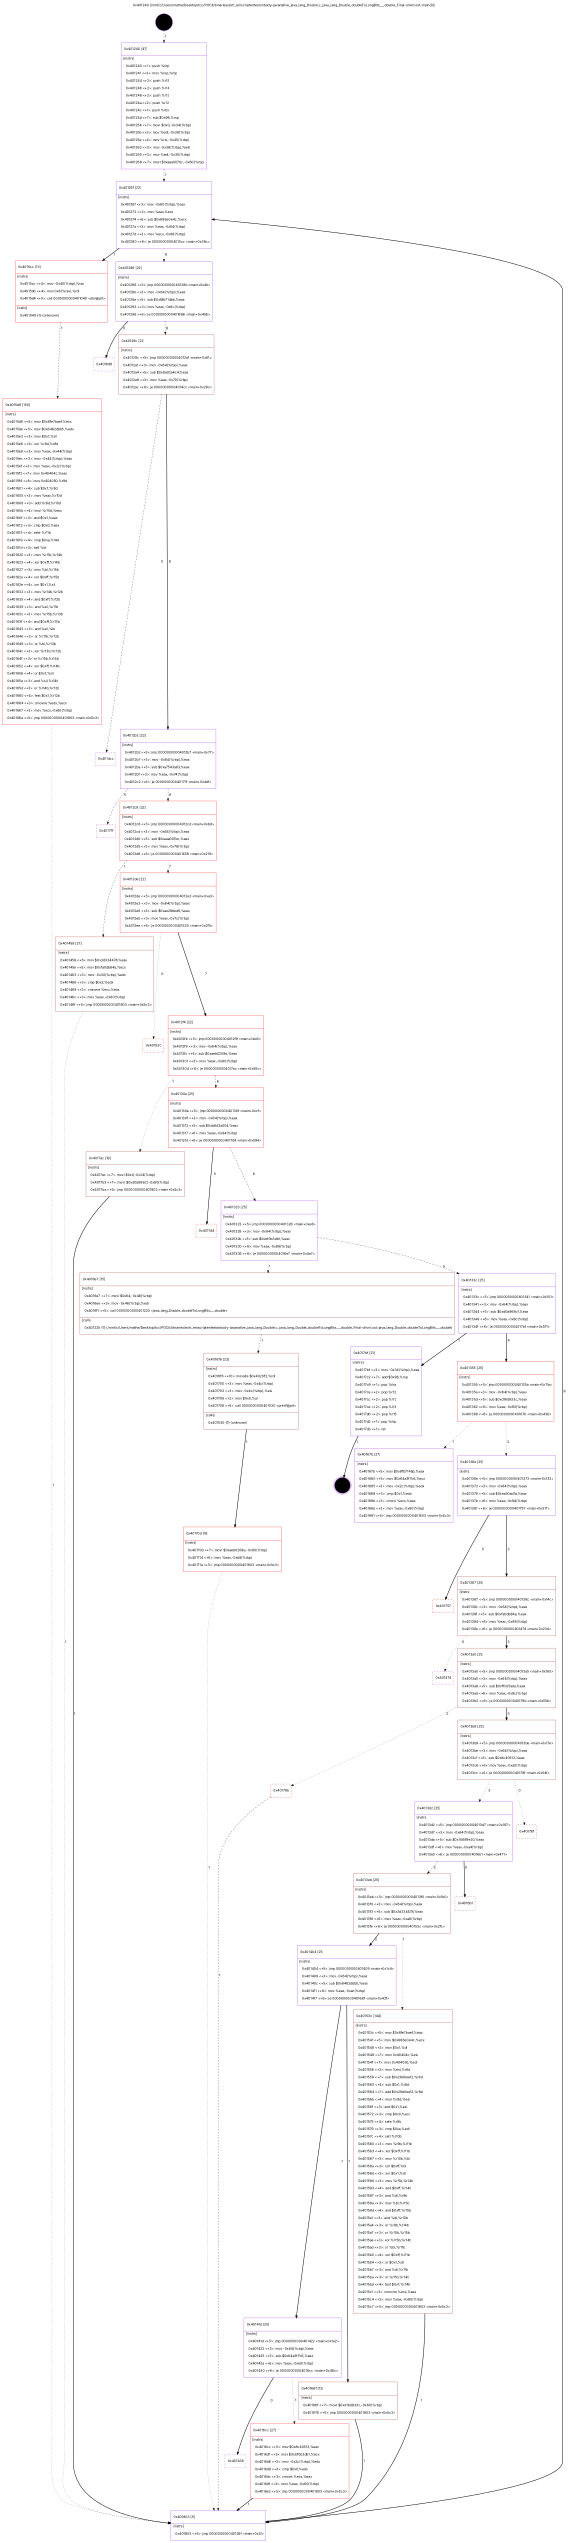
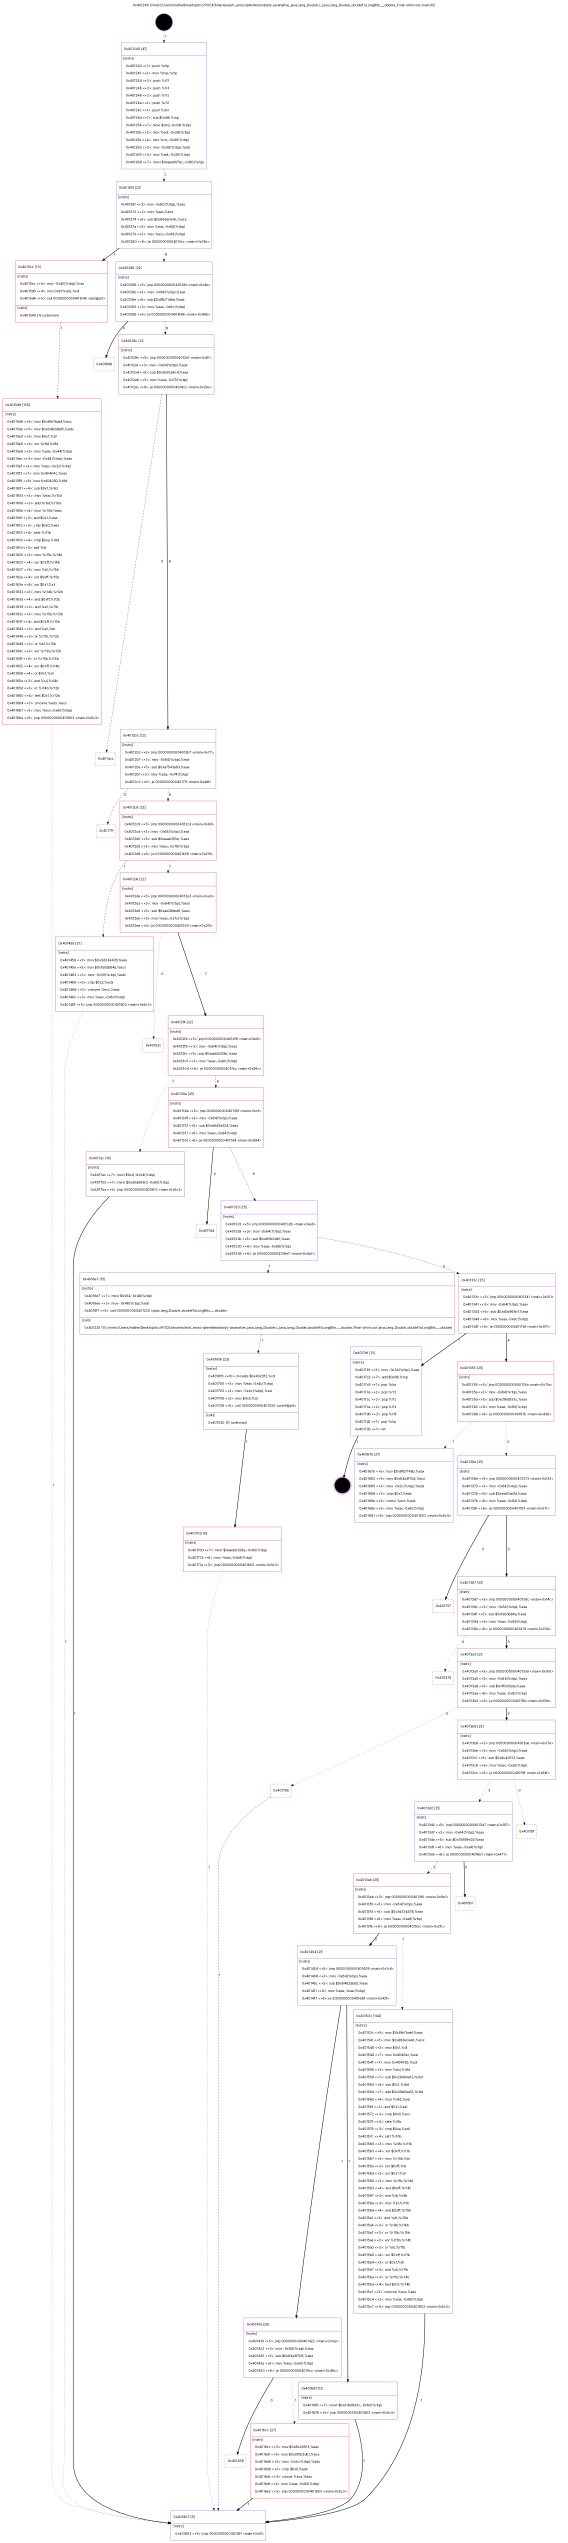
edge "0x401803 [5]" -> "0x40126f [23]": removed, label "8"
